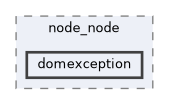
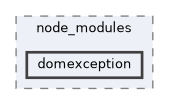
cluster "node_node": label "node_node" -> "node_modules"
